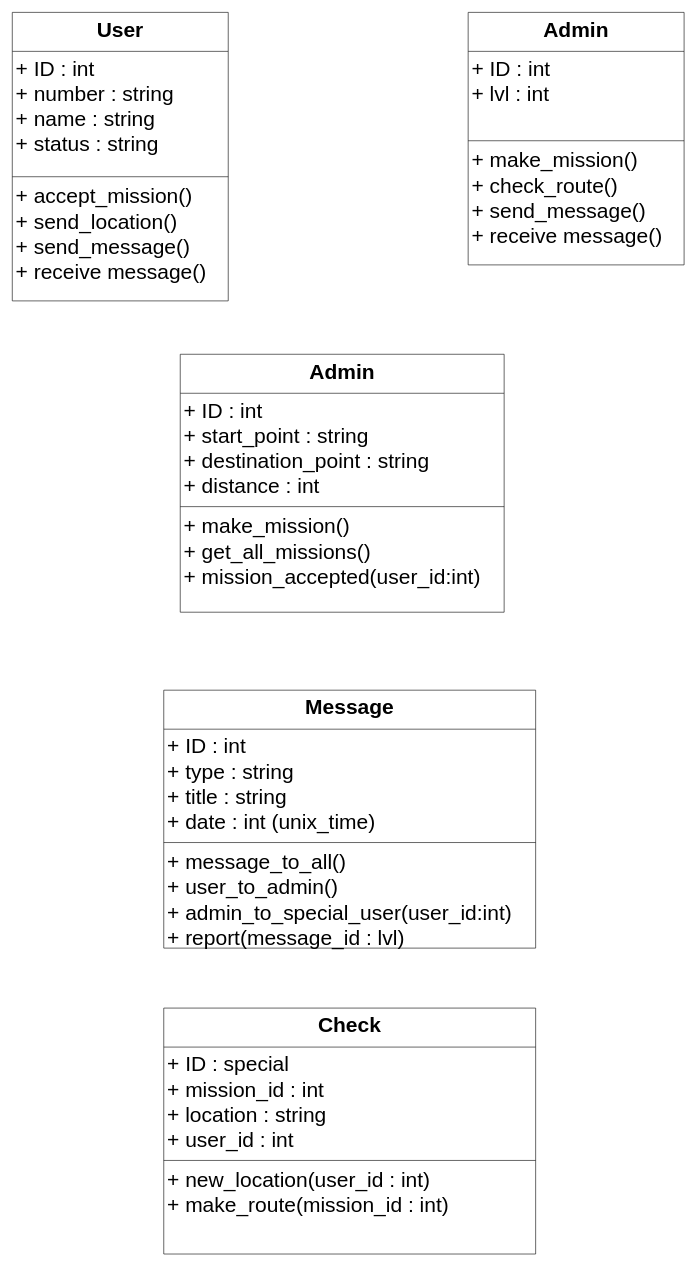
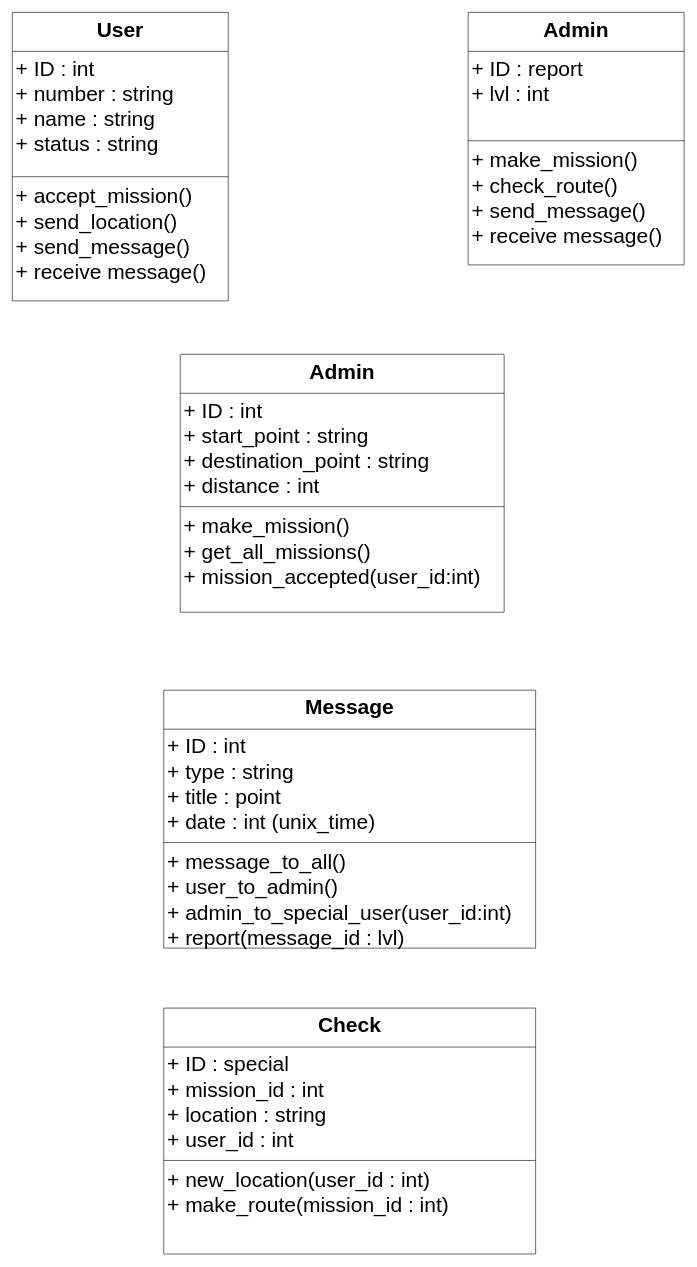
node "+ ID : int + lvl : int": label "+ ID : int + lvl : int" -> "+ ID : report + lvl : int"
node "+ ID : int + type : string + title : string + date : int (unix_time)": label "+ ID : int + type : string + title : string + date : int (unix_time)" -> "+ ID : int + type : string + title : point + date : int (unix_time)"
